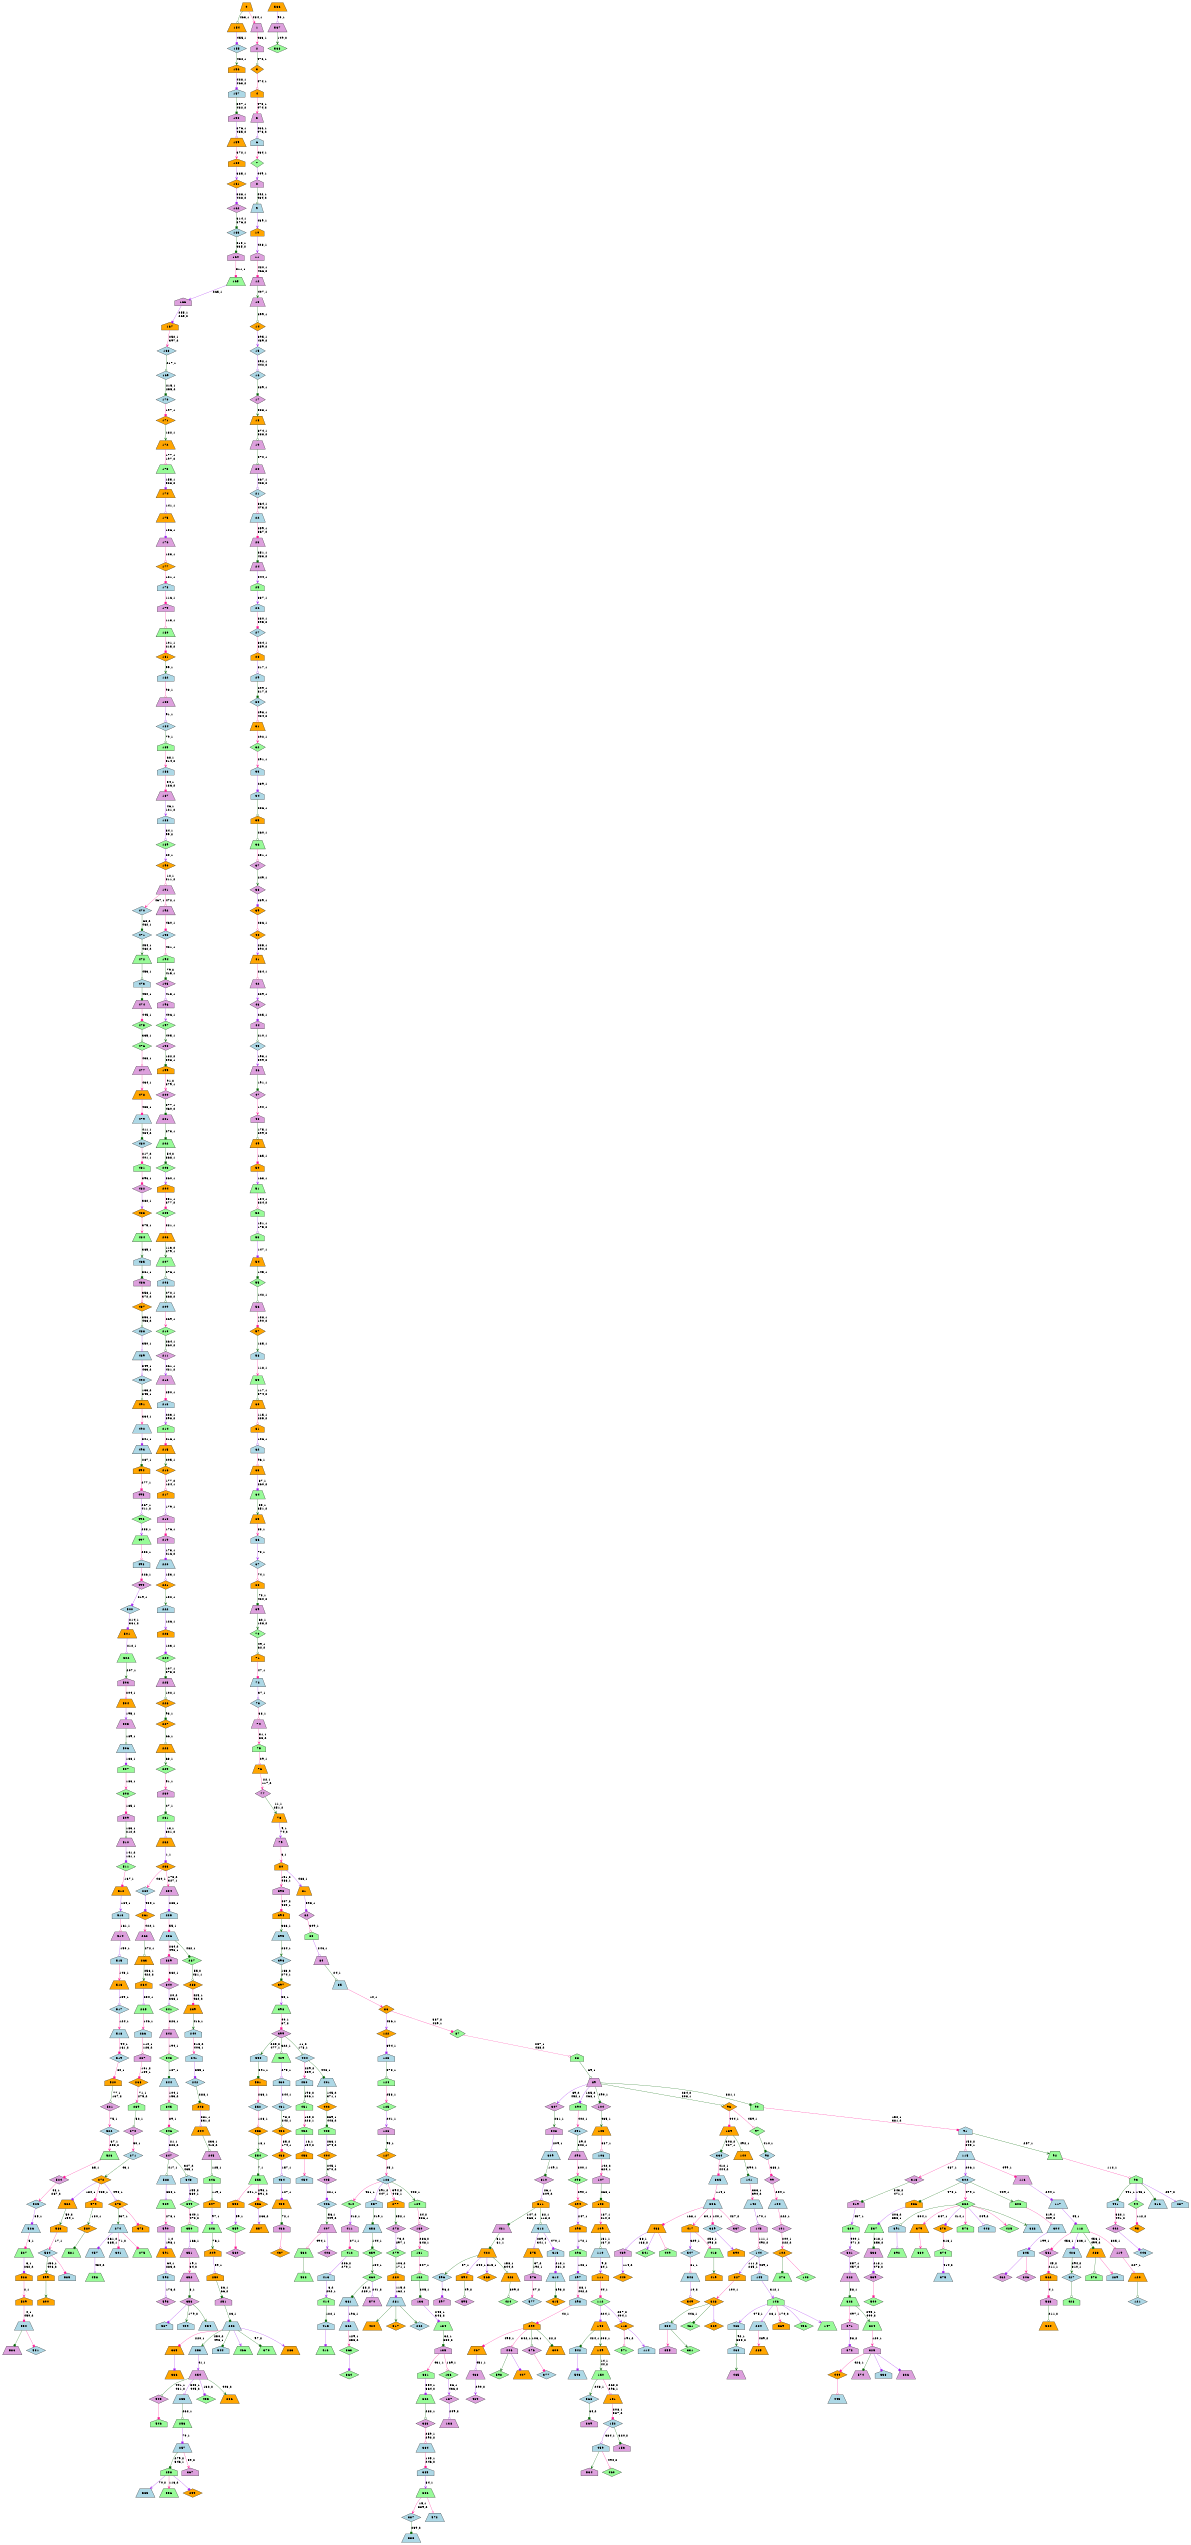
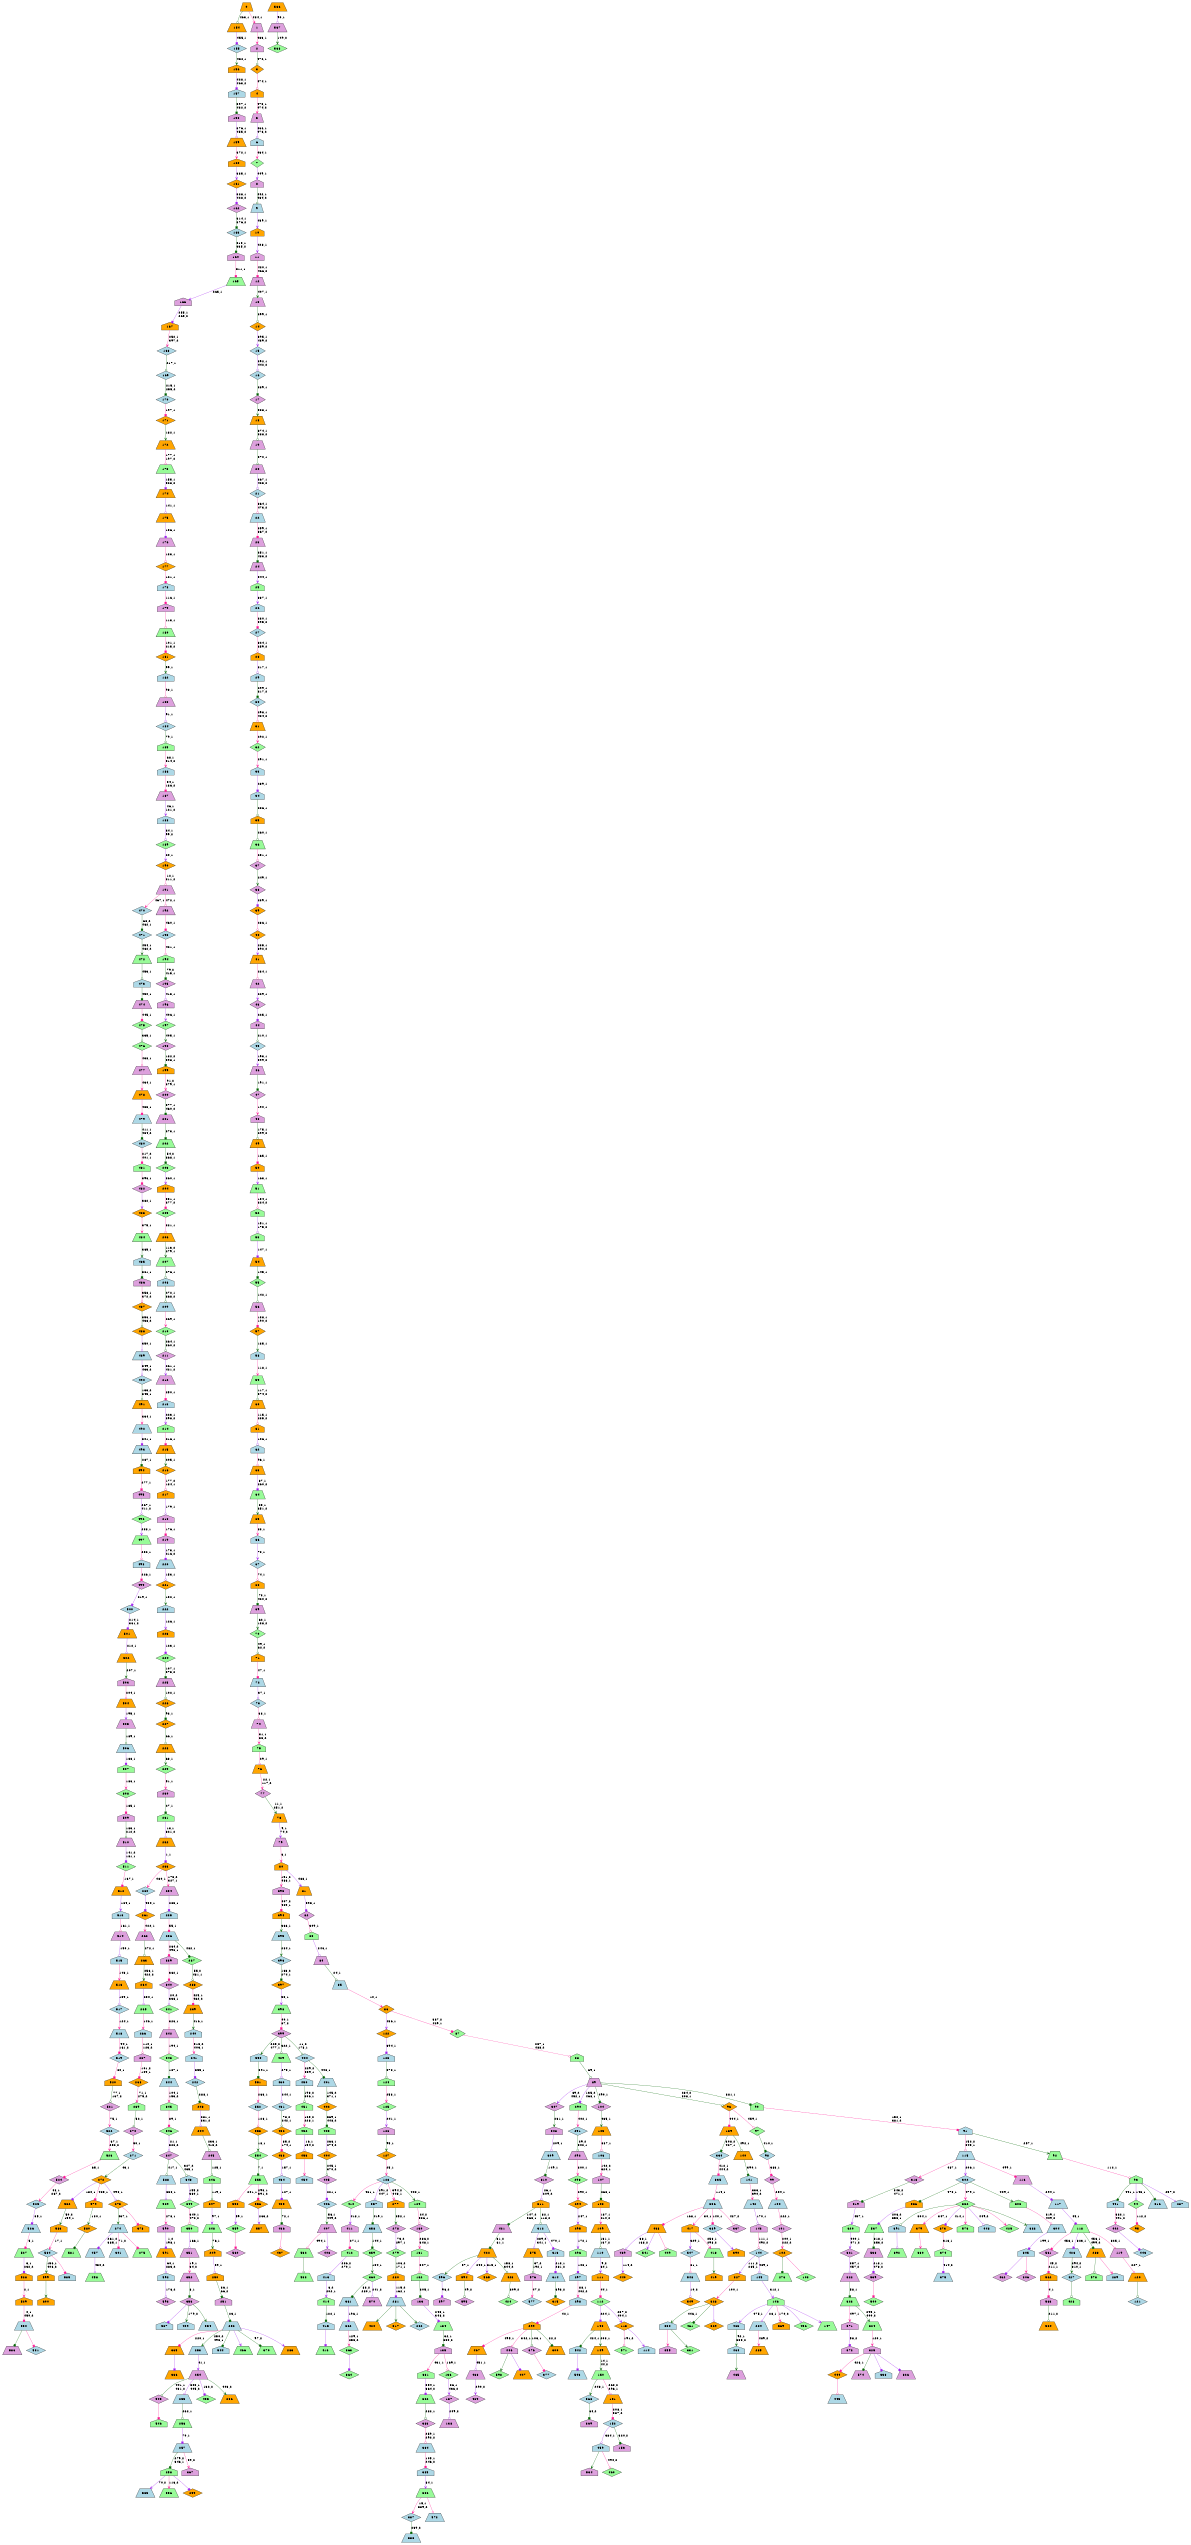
node "488": fillcolor lightblue -> orange
node "502": fillcolor palegreen -> orange
